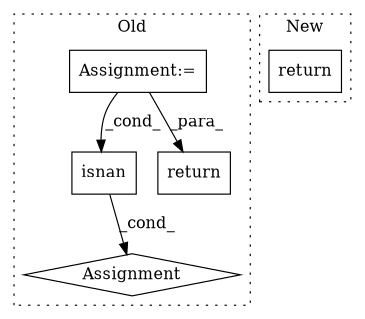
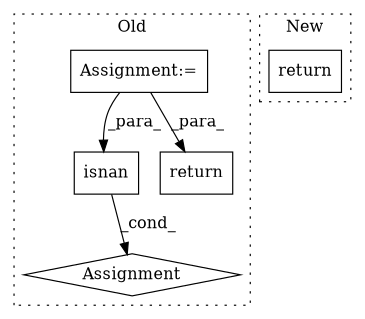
edge "Assignment:=" -> "isnan": label "_cond_" -> "_para_"
